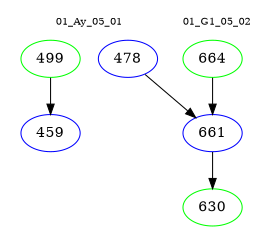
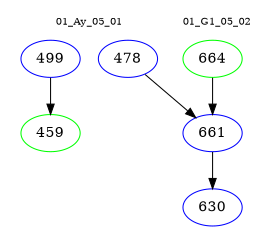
node "499": color green -> blue
node "459": color blue -> green
node "630": color green -> blue
